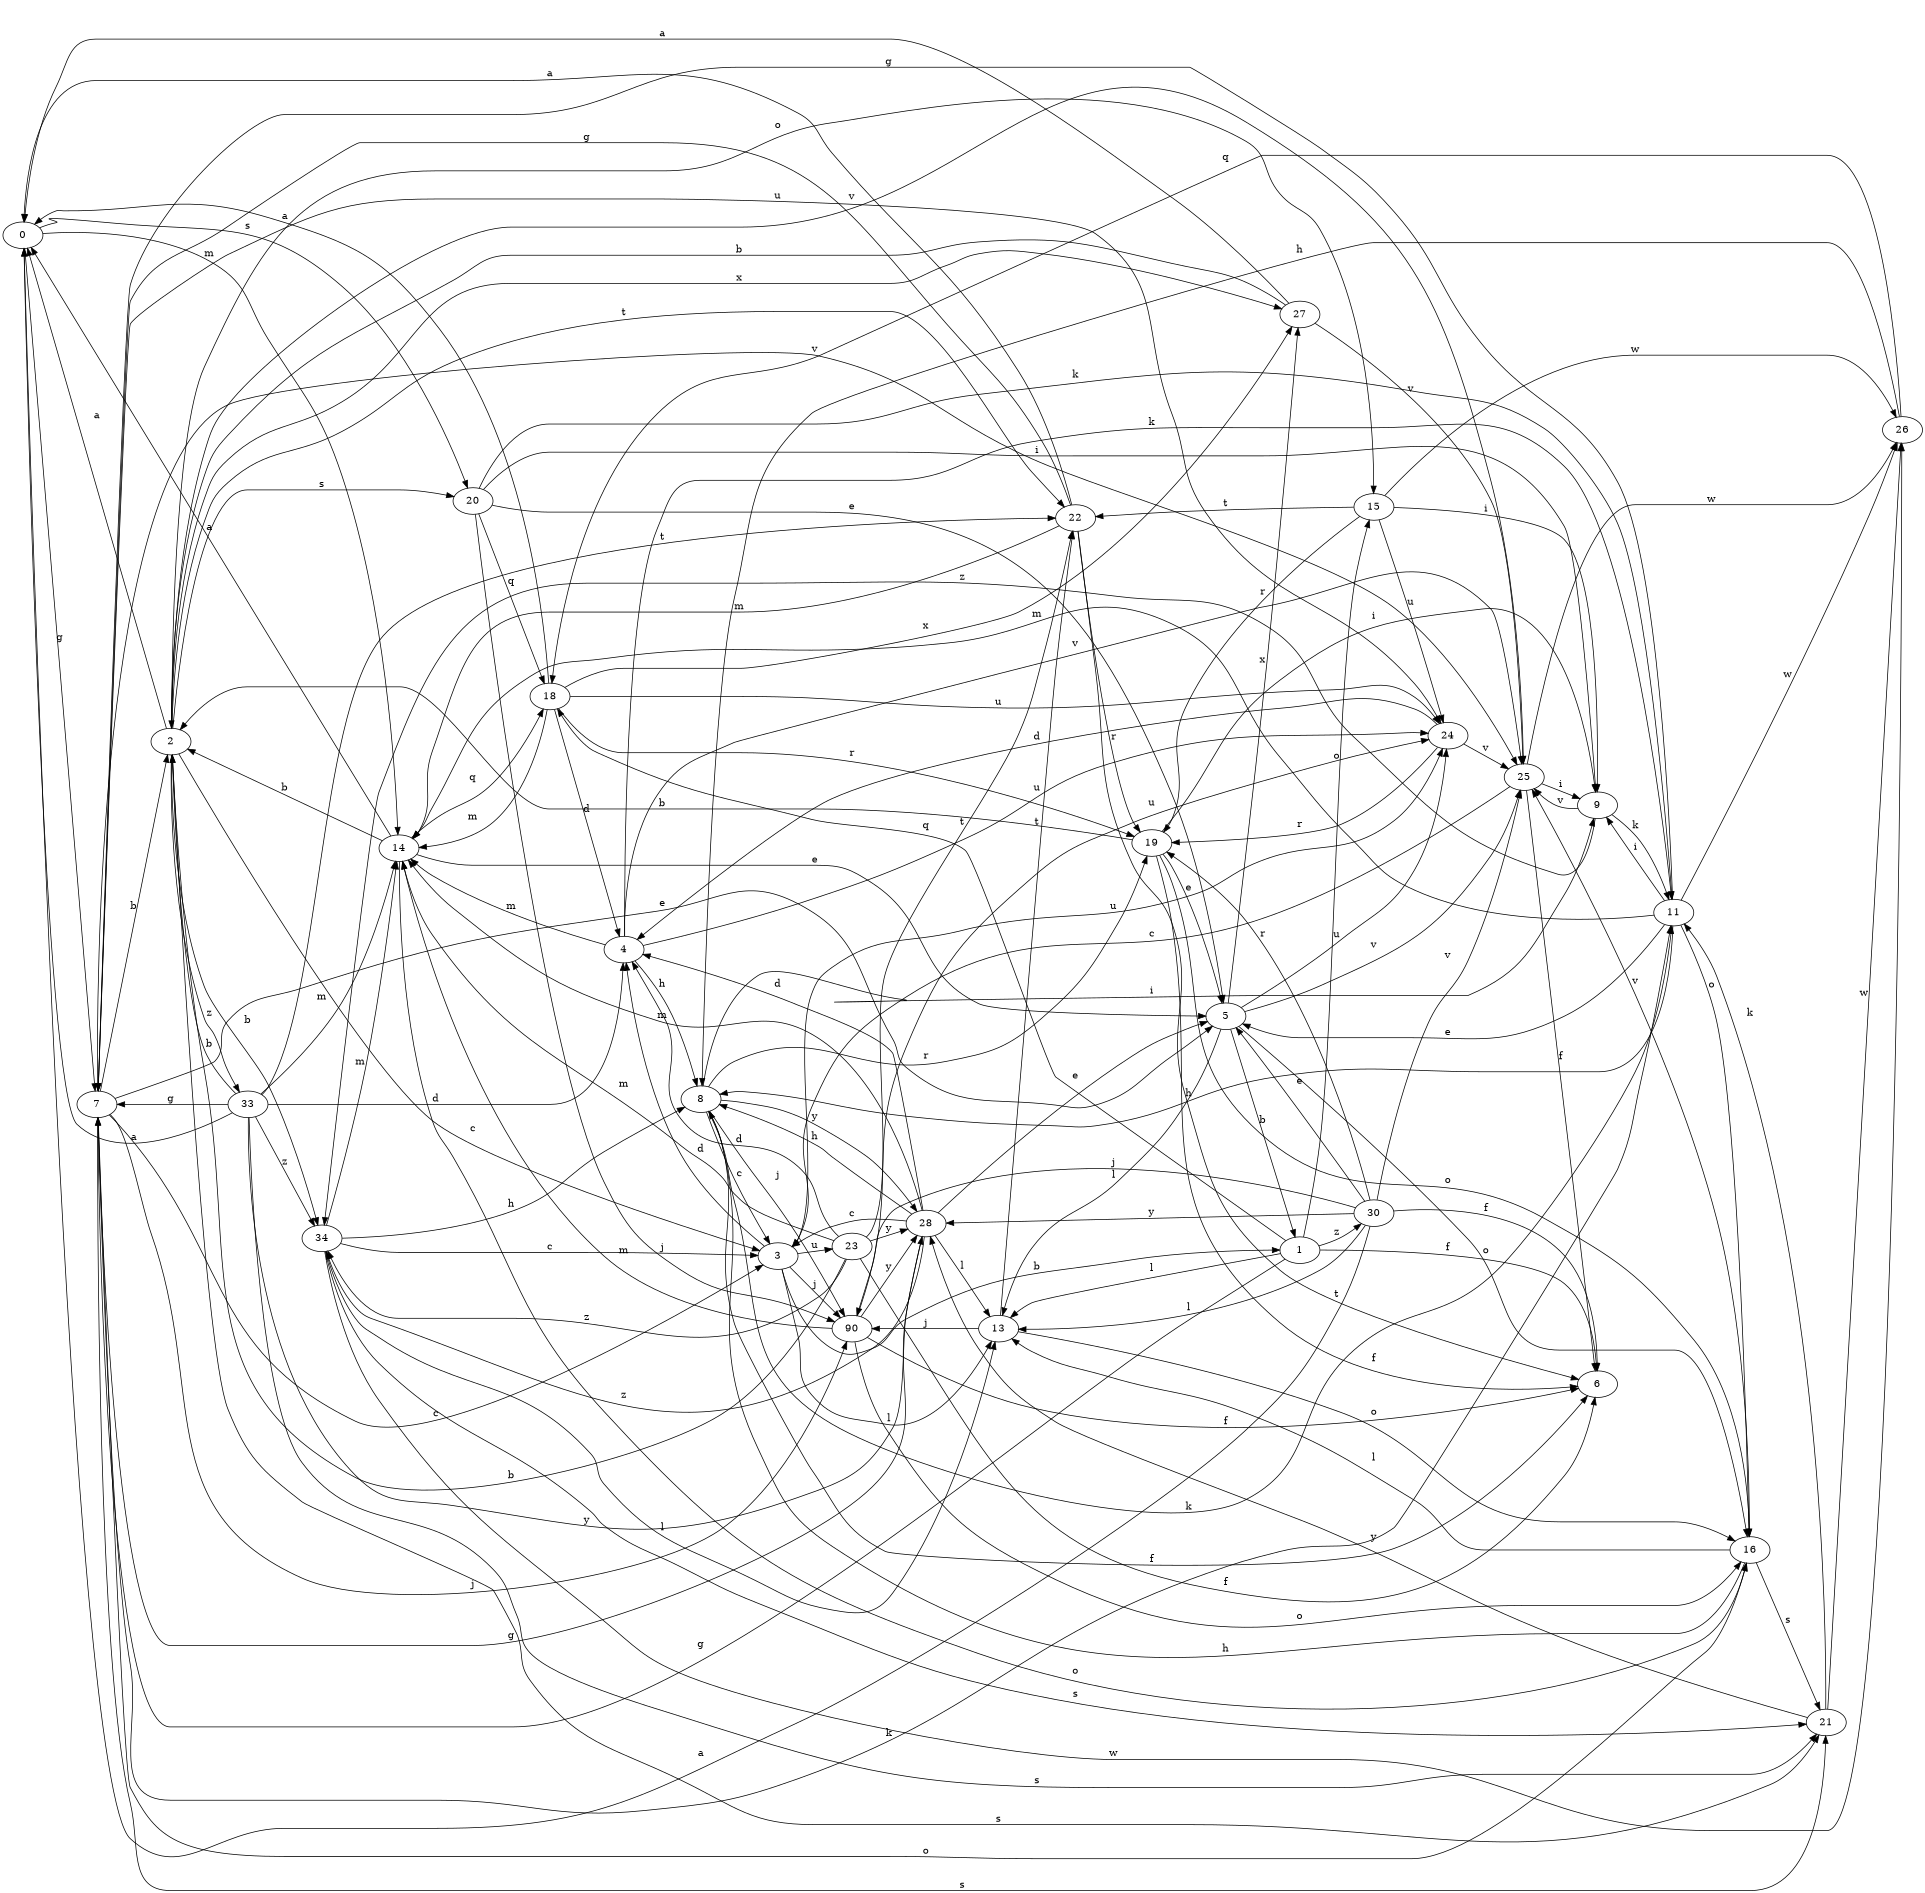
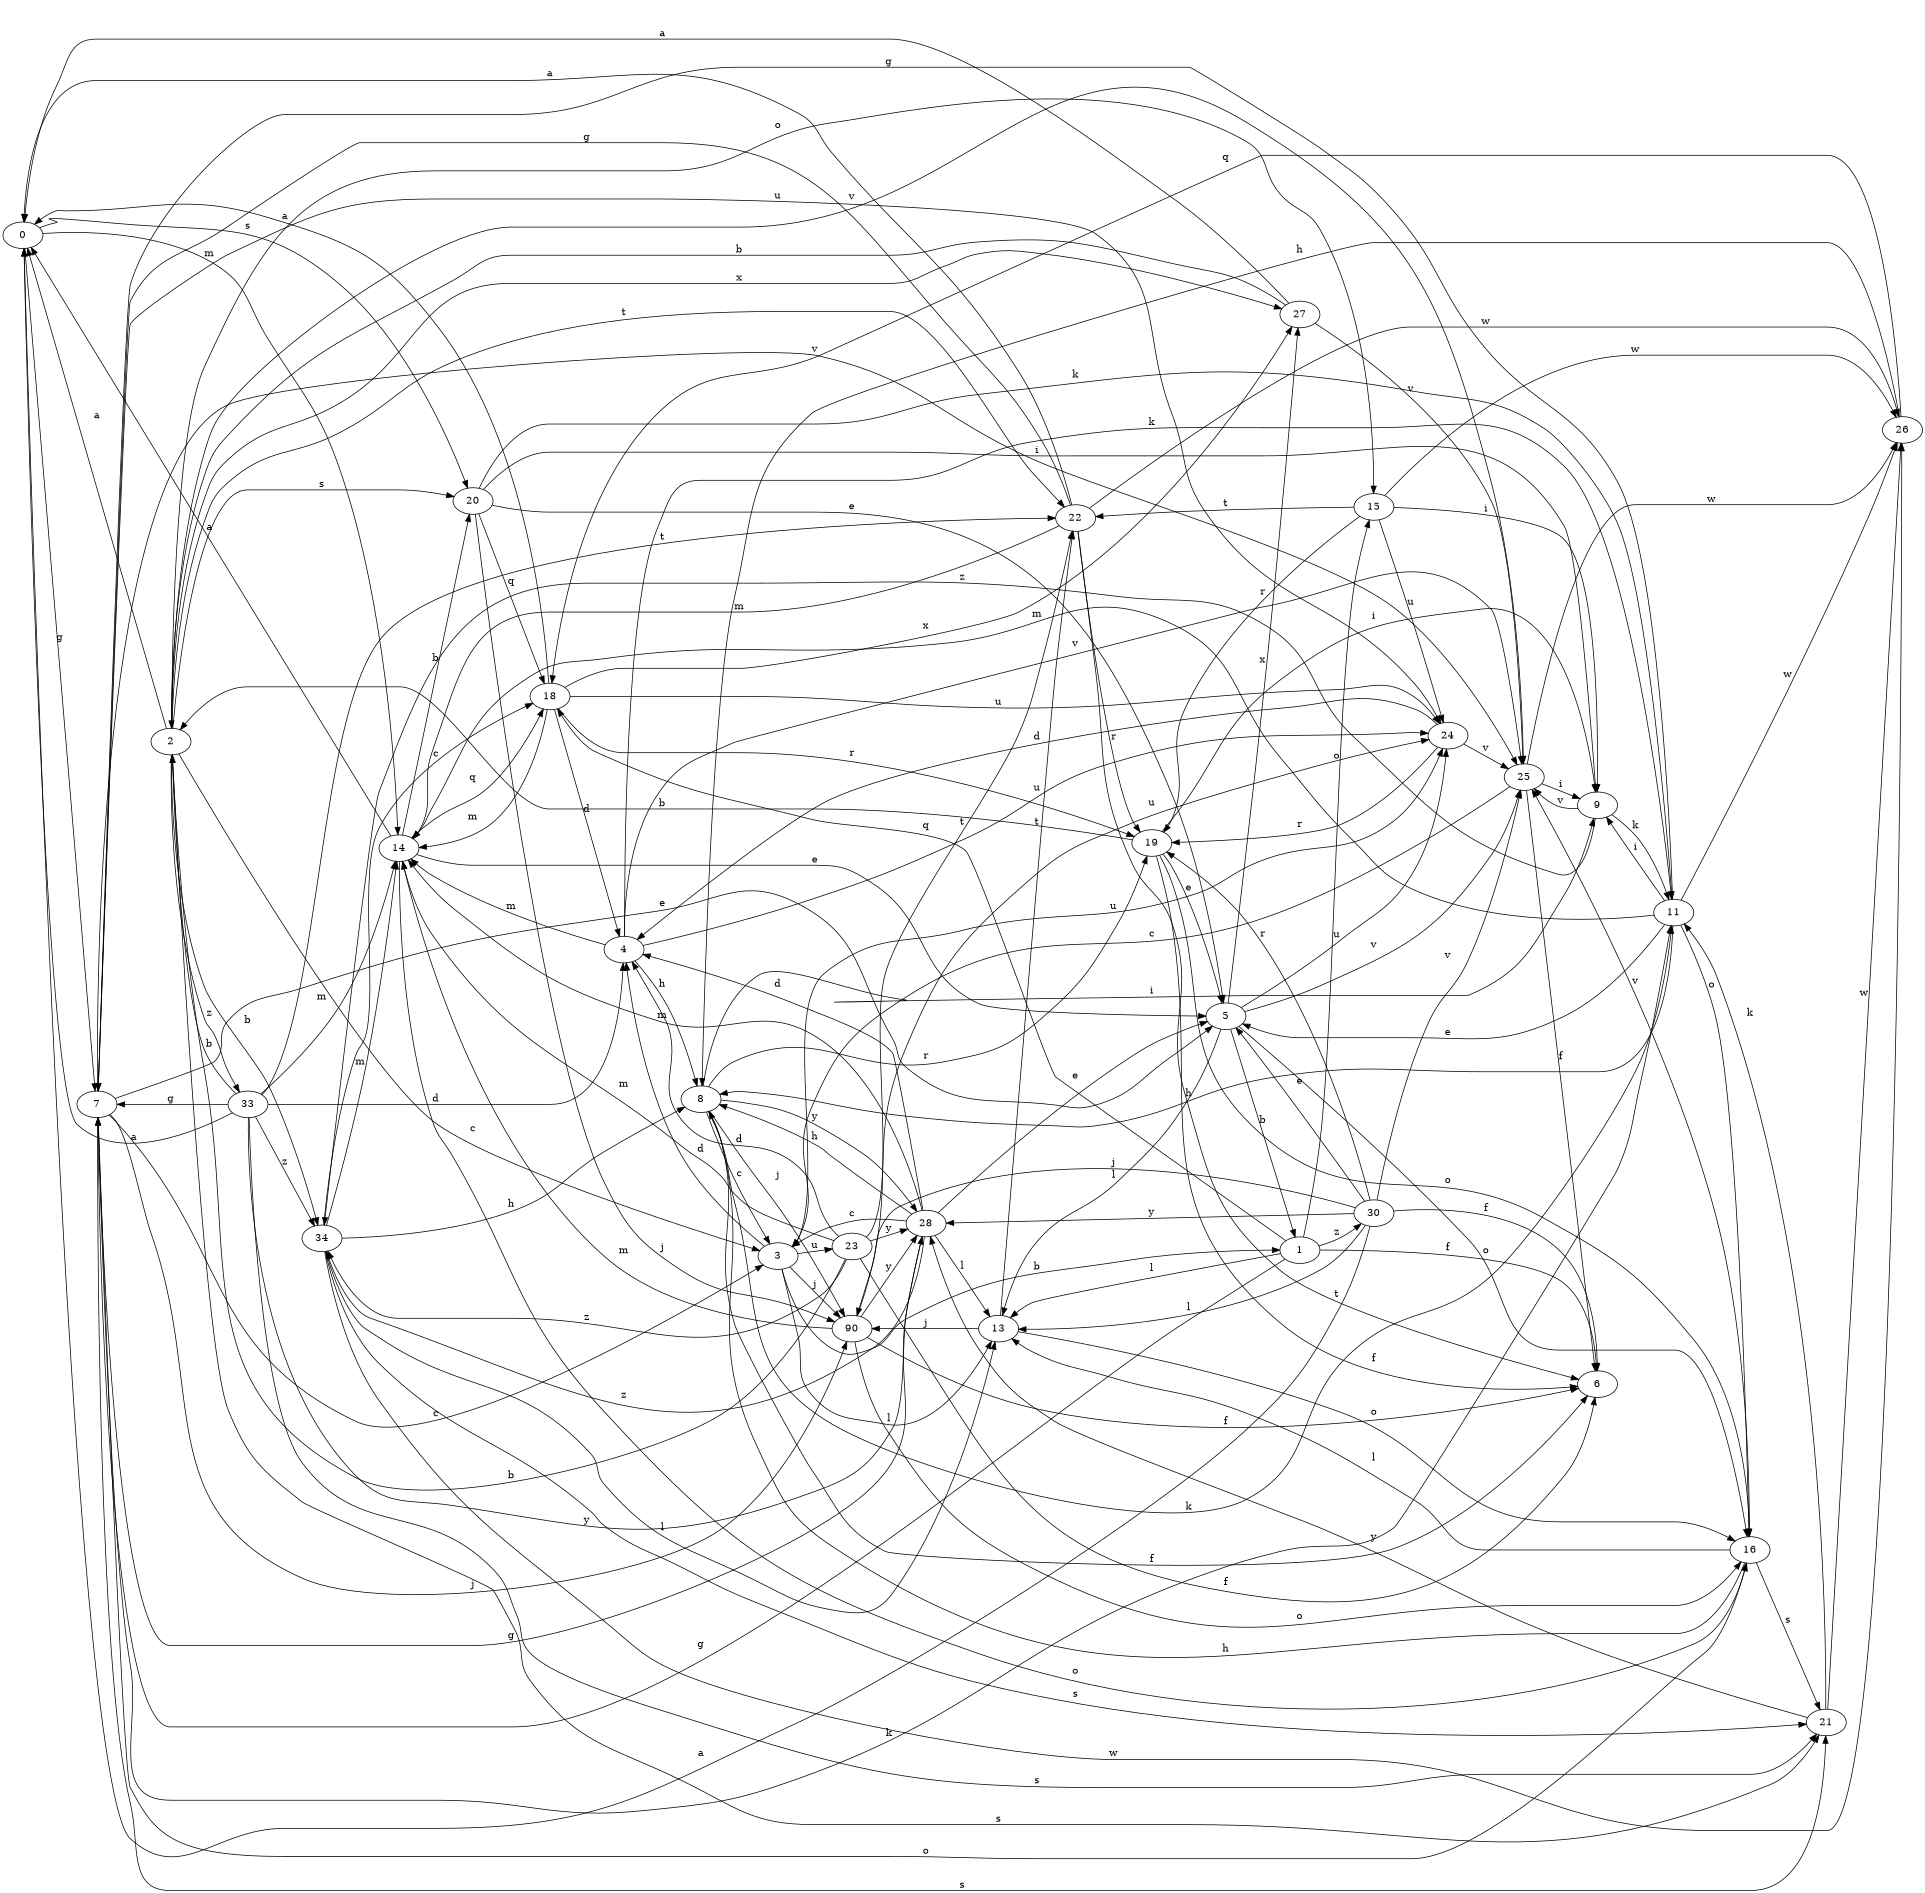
edge "22" -> "26": added, label "w"
edge "14" -> "2": now "14" -> "20"
edge "7" -> "2": removed, label "b"
edge "34" -> "3": now "34" -> "18"
